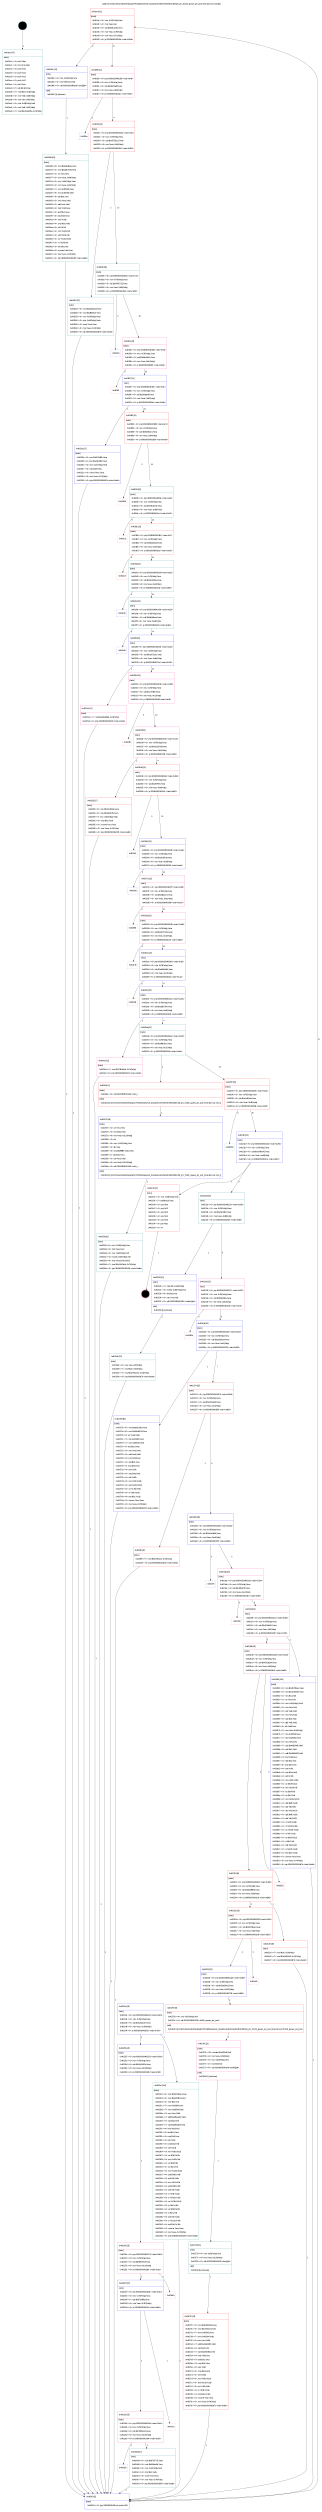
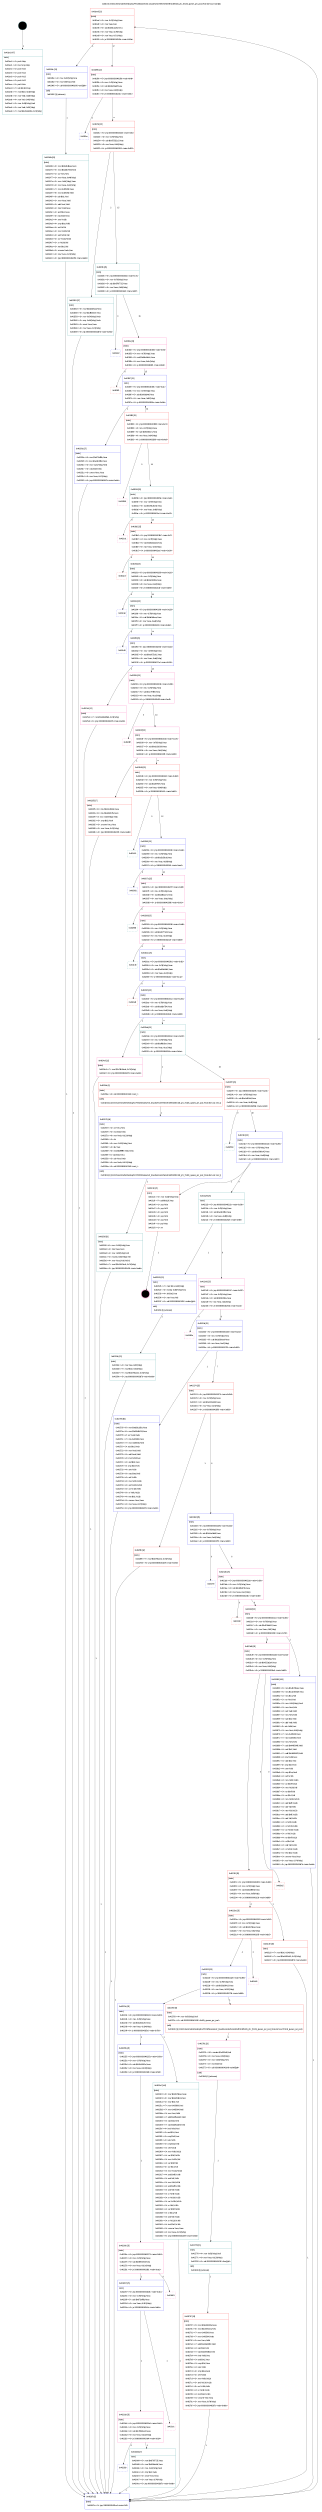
edge "0x401f67 [25]" -> "0x401f80 [25]": reversed
edge "0x402223 [25]" -> "0x40223c [25]": added, label "3"
